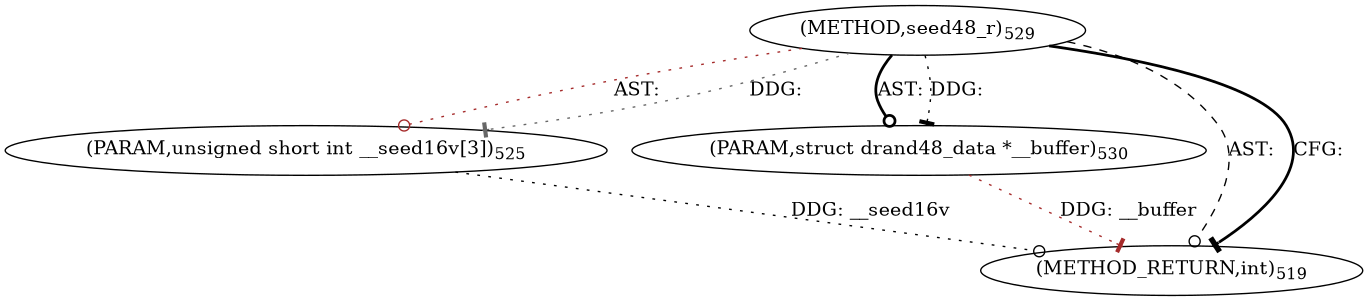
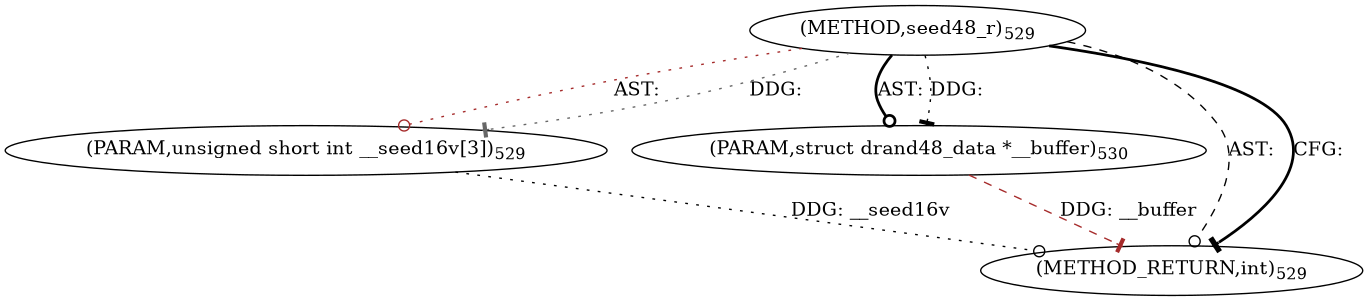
node "(PARAM,unsigned short int __seed16v[3])": text "525" -> "529"
edge "(PARAM,struct drand48_data *__buffer)" -> "(METHOD_RETURN,int)": style dotted -> dashed
node "(METHOD_RETURN,int)": text "519" -> "529"
